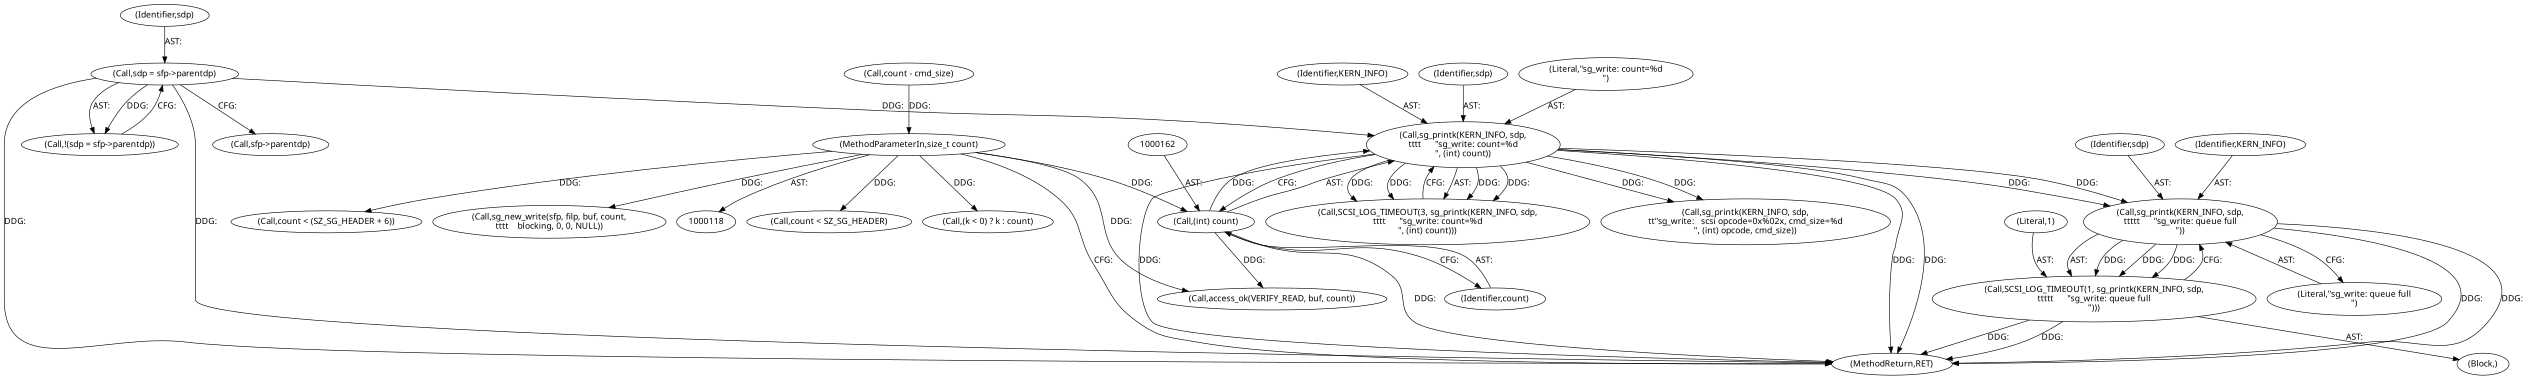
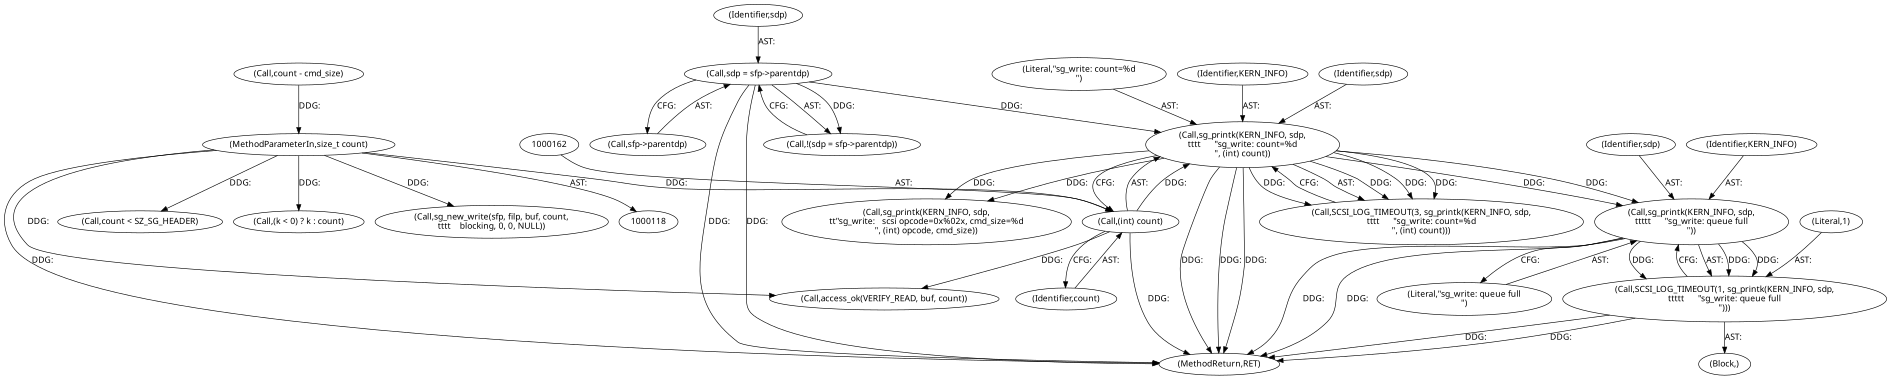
edge "(Call,sfp->parentdp)" -> "(Call,sdp = sfp->parentdp)": added, label "AST:"
node "(Call,count < (SZ_SG_HEADER + 6))": removed
edge "(MethodParameterIn,size_t count)" -> "(MethodReturn,RET)": label "CFG: " -> "DDG: "
